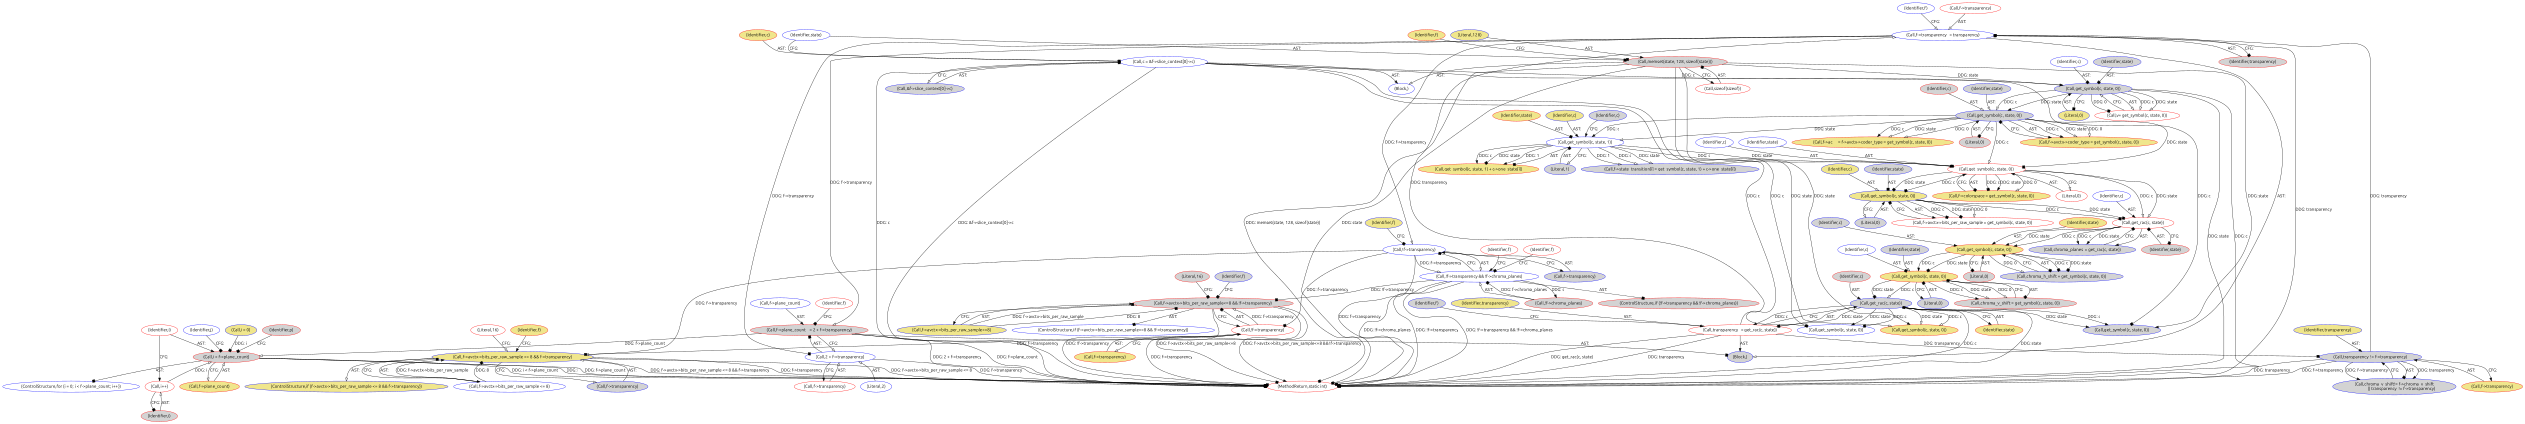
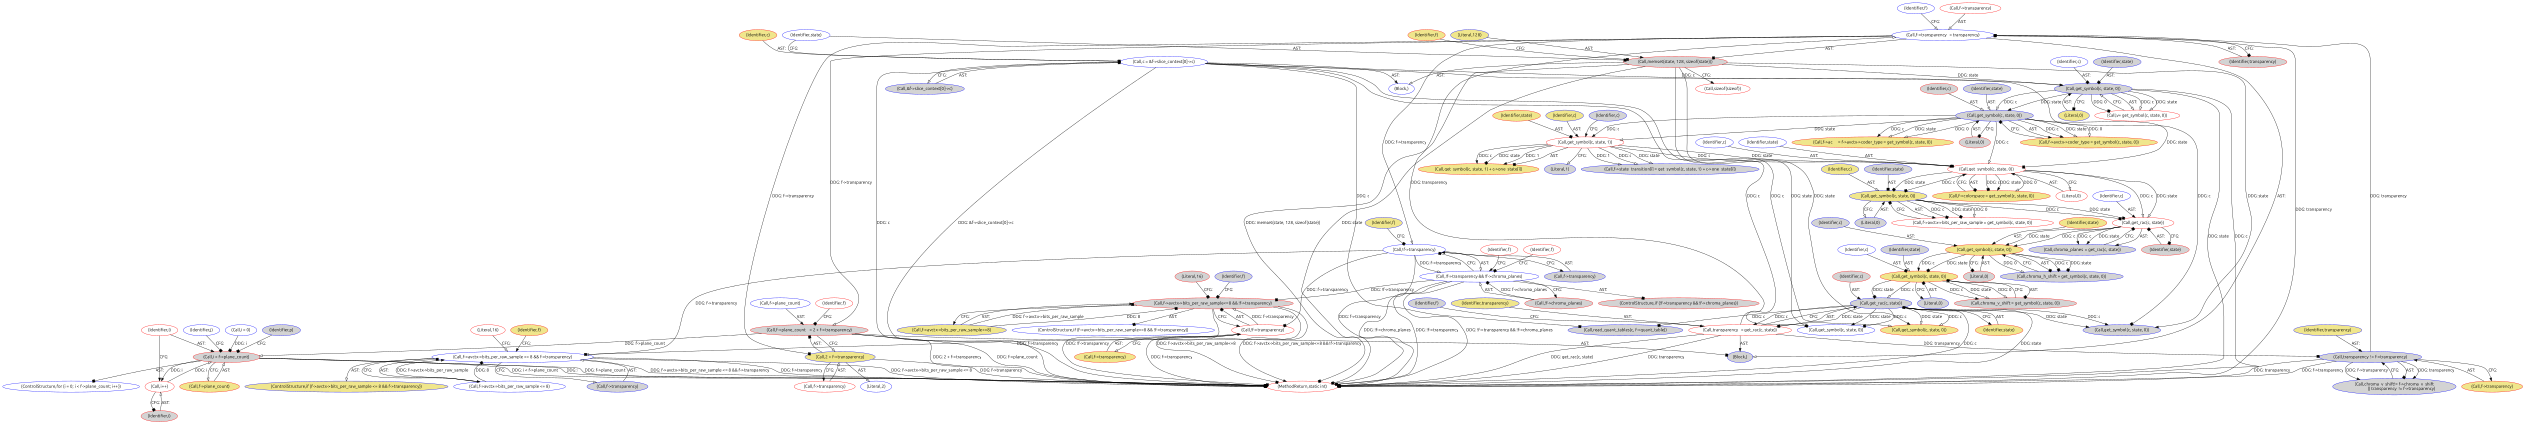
edge "(Call,sizeof(sizeof))" -> "(Call,memset(state, 128, sizeof(state)))": now "(Call,f->transparency   = transparency)" -> "(Call,memset(state, 128, sizeof(state)))"
node "(Call,get_symbol(c, state, 1))": color blue -> red
edge "(Literal,1)" -> "(Call,get_symbol(c, state, 1))": removed, label "AST:"
edge "(Call,!f->transparency && !f->chroma_planes)" -> "(Call,!f->chroma_planes)": label "DDG: c" -> "CFG: "
node "(Call,i = 0)": fillcolor khaki -> white
node "(Identifier,p)": color red -> blue
node "(Call,read_quant_tables(c, f->quant_table))": added
node "(Call,f->avctx->bits_per_raw_sample <= 8 && f->transparency)": fillcolor khaki -> white
node "(Call,2 + f->transparency)": fillcolor white -> khaki
edge "(Call,i < f->plane_count)" -> "(Call,i++)": added, label "DDG: i"
edge "(Literal,2)" -> "(Call,2 + f->transparency)": reversed
